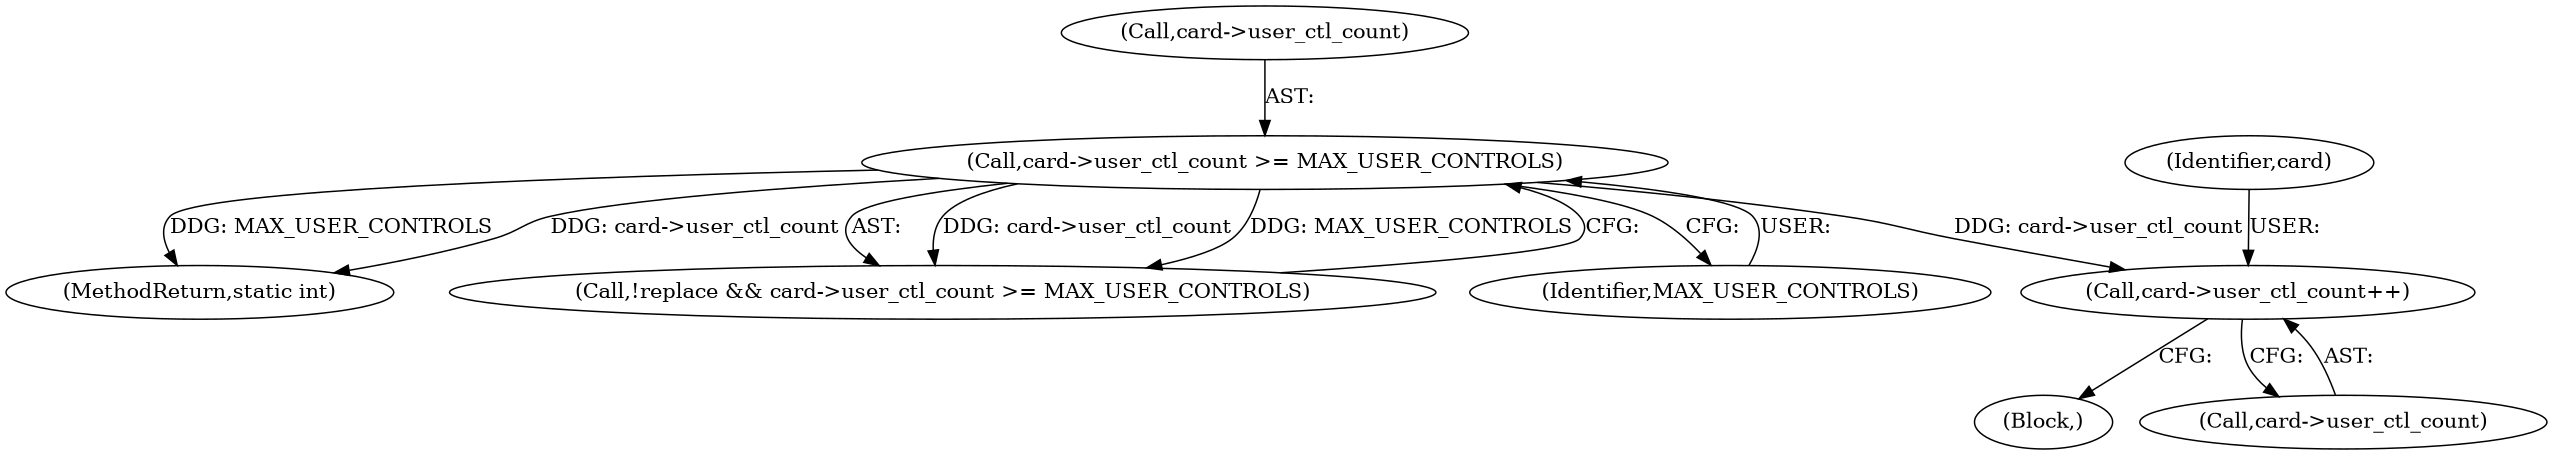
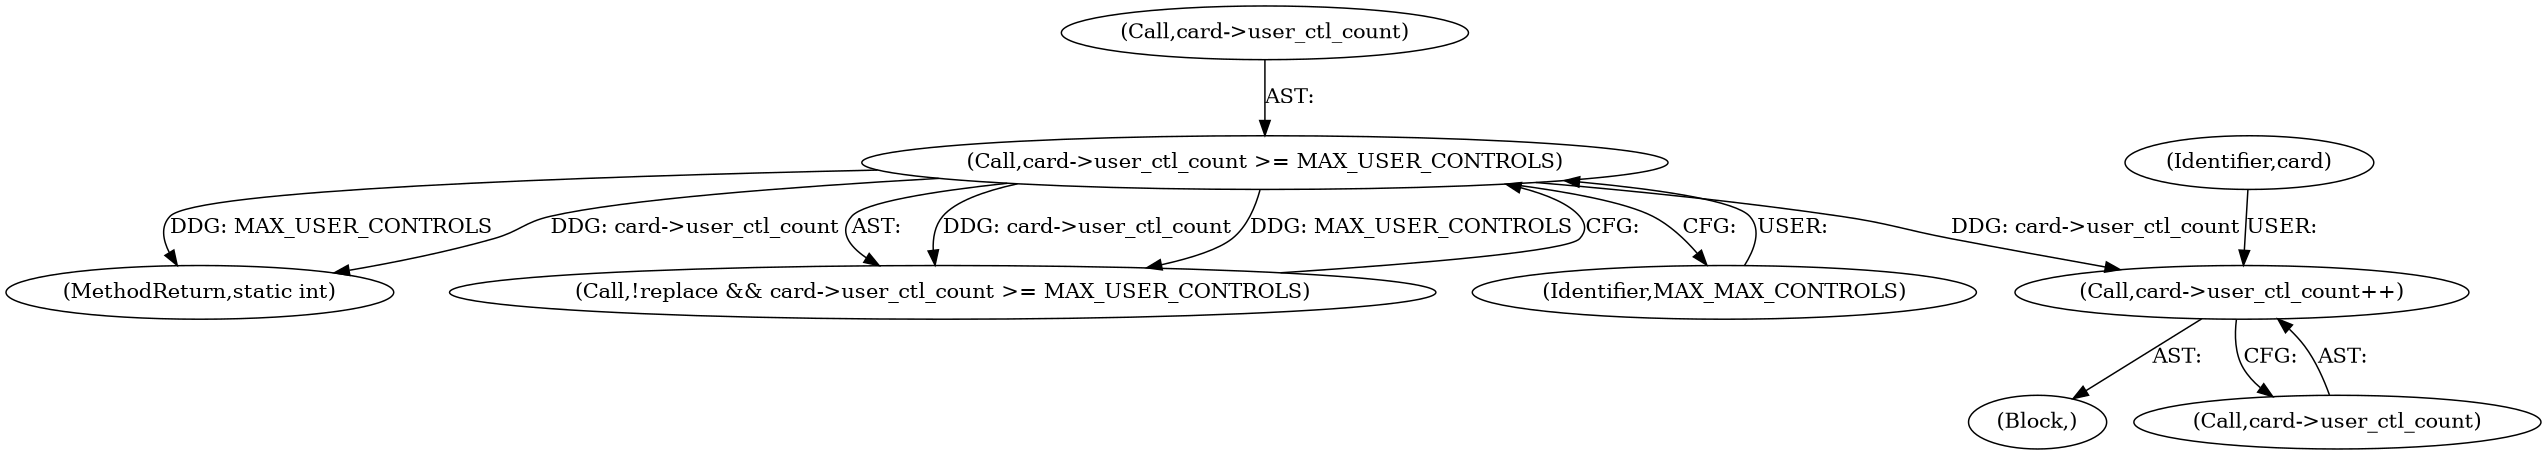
node "(Identifier,MAX_USER_CONTROLS)": label "(Identifier,MAX_USER_CONTROLS)" -> "(Identifier,MAX_MAX_CONTROLS)"
edge "(Call,card->user_ctl_count++)" -> "(Block,)": label "CFG: " -> "AST: "
